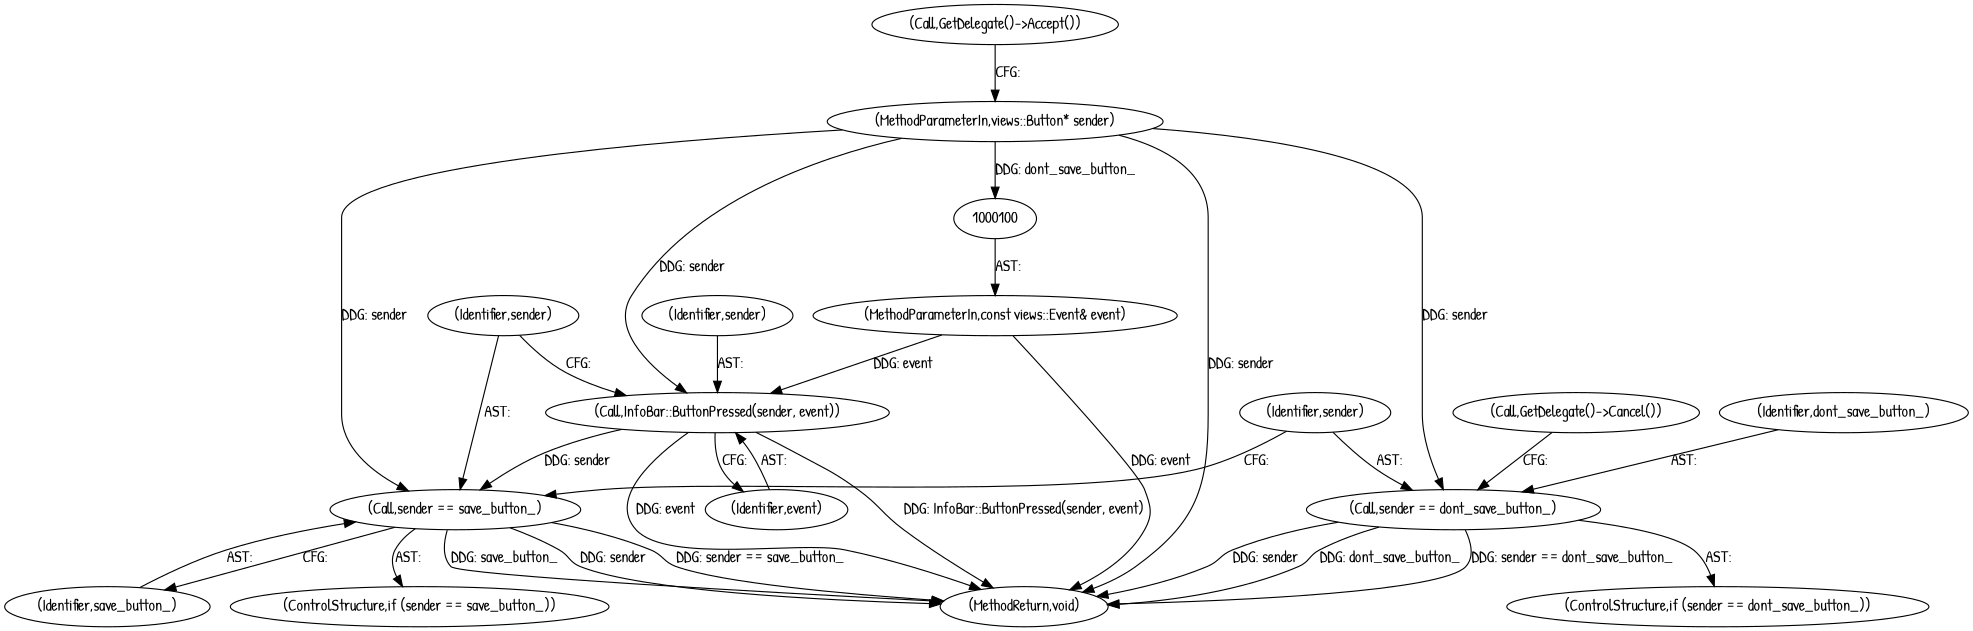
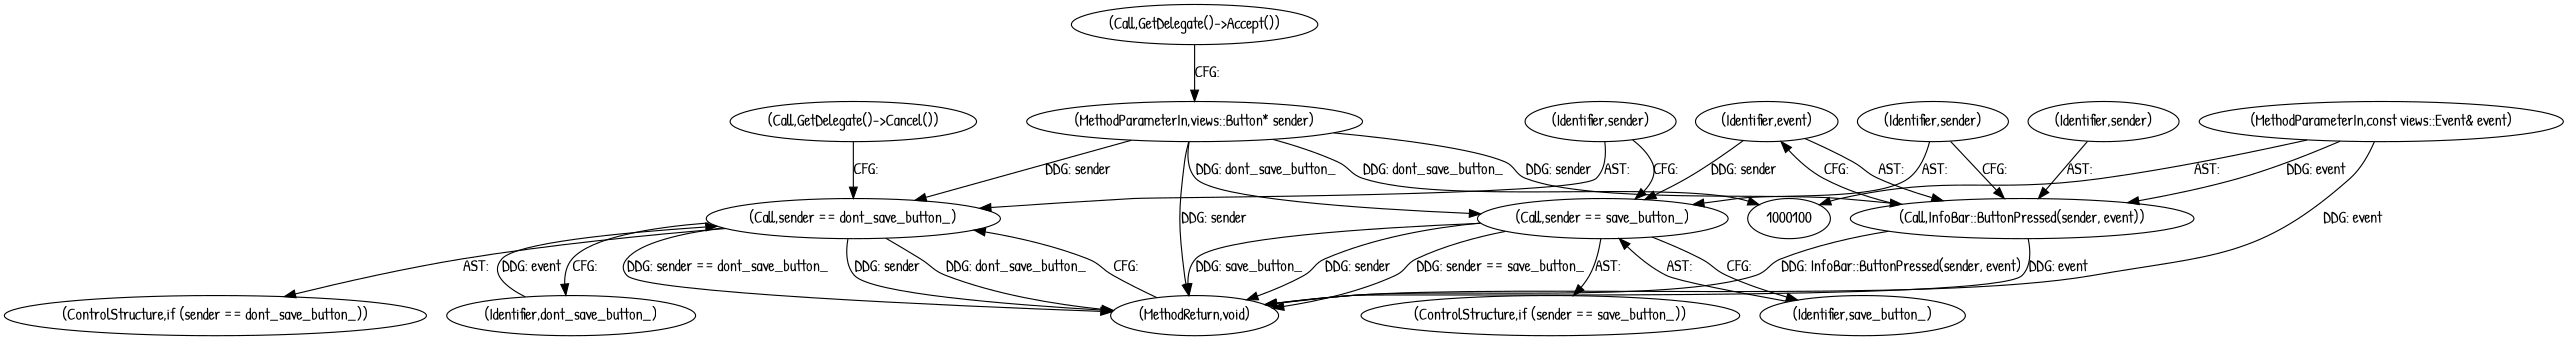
edge "(Call,sender == dont_save_button_)" -> "(Identifier,dont_save_button_)": added, label "CFG:"
edge "(MethodReturn,void)" -> "(Call,sender == dont_save_button_)": added, label "CFG:"
edge "1000100" -> "(MethodParameterIn,const views::Event& event)": reversed
edge "(MethodParameterIn,views::Button* sender)" -> "(Call,sender == save_button_)": label "DDG: sender" -> "DDG: dont_save_button_"
edge "(Call,InfoBar::ButtonPressed(sender, event))" -> "(Call,sender == save_button_)": now "(Identifier,event)" -> "(Call,sender == save_button_)"
edge "(Identifier,dont_save_button_)" -> "(Call,sender == dont_save_button_)": label "AST: " -> "DDG: event"
